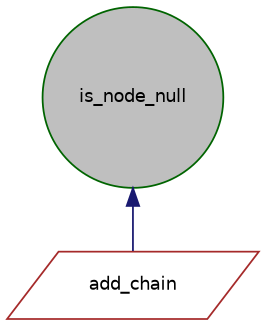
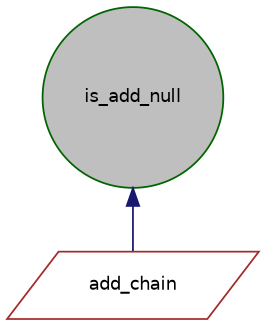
node "is_node_null": label "is_node_null" -> "is_add_null"
